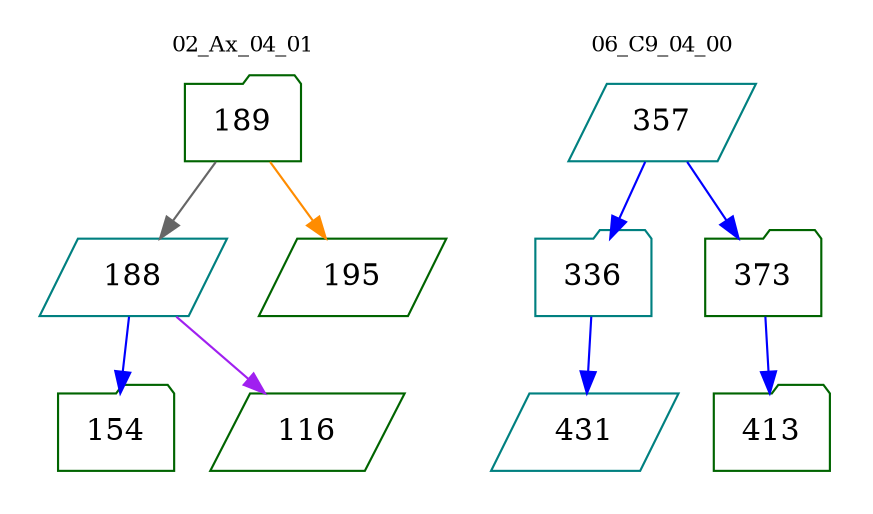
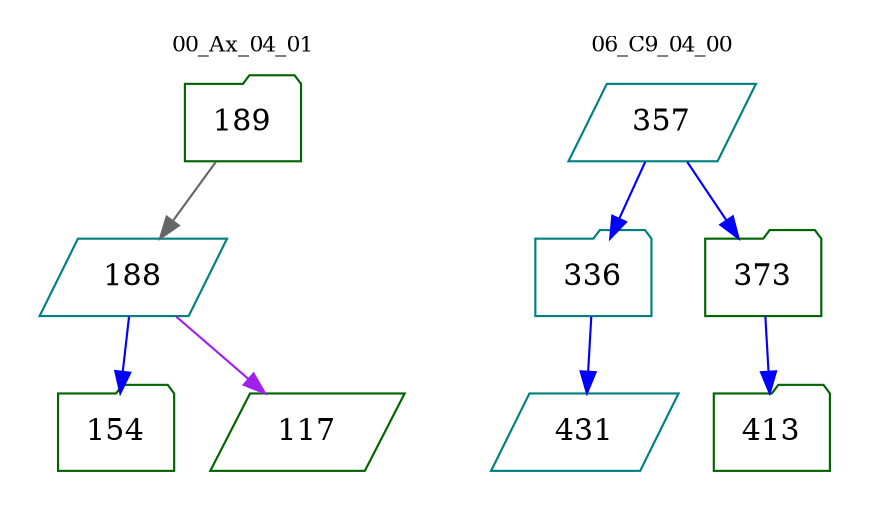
cluster "02_Ax_04_01": label "02_Ax_04_01" -> "00_Ax_04_01"
node "195": removed
node "116": label "116" -> "117"
